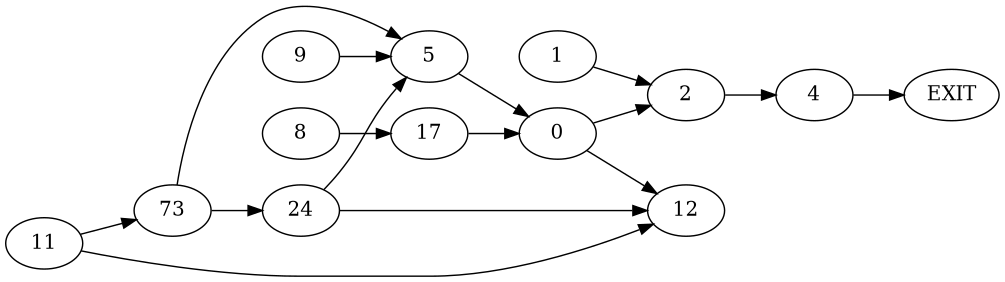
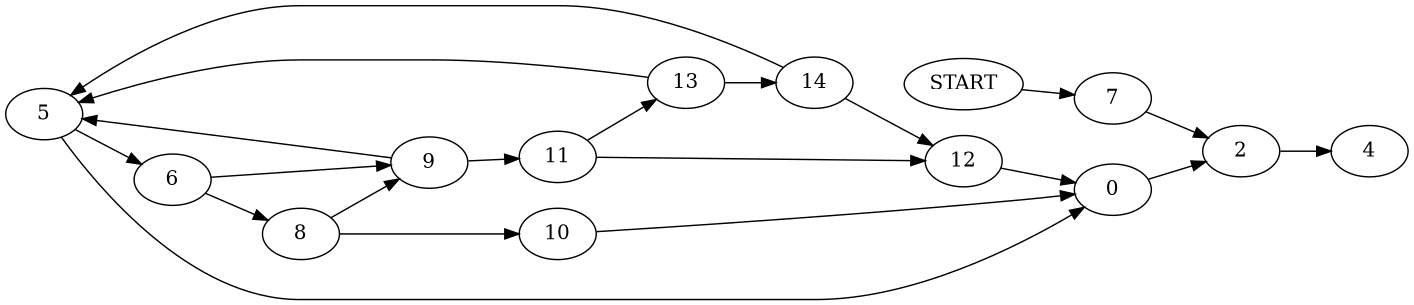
node "1": label "1" -> "7"
node "START": added
node "EXIT": removed
node "17": label "17" -> "10"
edge "9" -> "11": added
edge "0" -> "12": reversed
node "6": added
edge "8" -> "9": added
node "73": label "73" -> "13"
node "24": label "24" -> "14"
